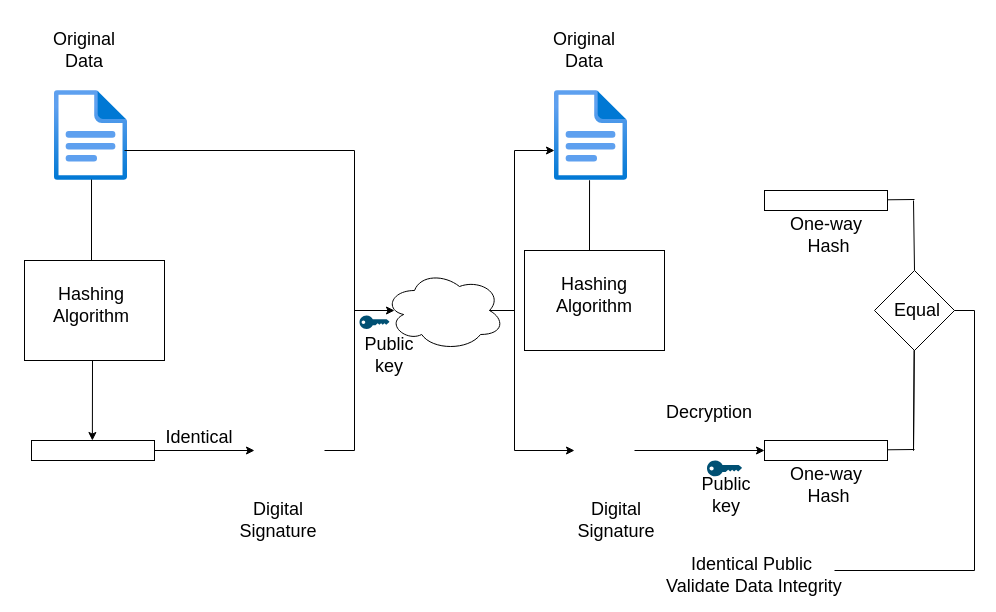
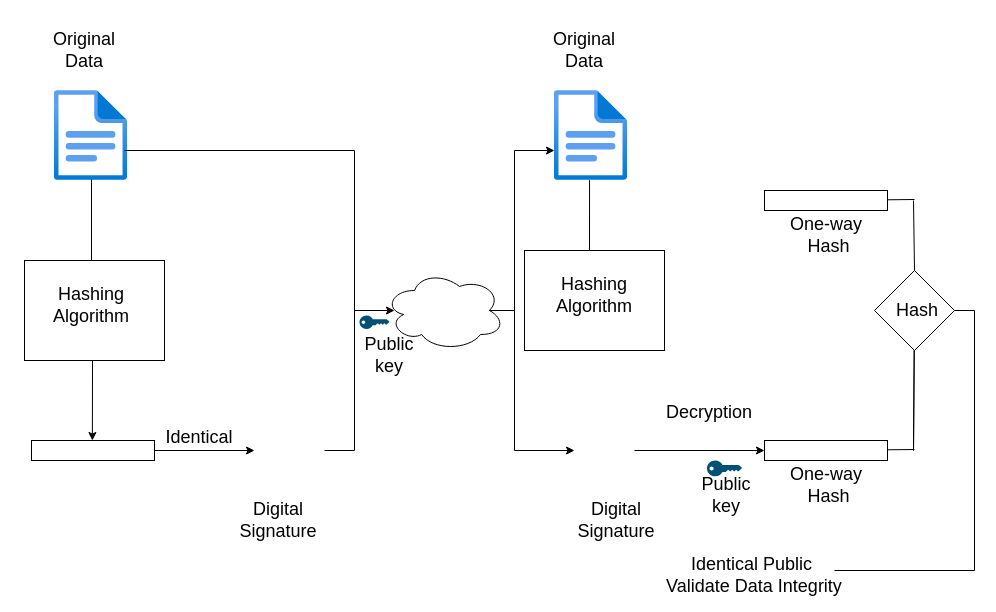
node "Equal": label "Equal" -> "Hash"
